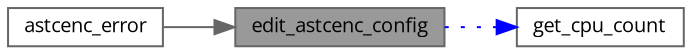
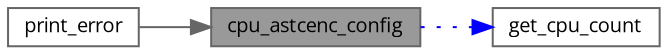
node "astcenc_error": label "astcenc_error" -> "print_error"
node "edit_astcenc_config": label "edit_astcenc_config" -> "cpu_astcenc_config"
